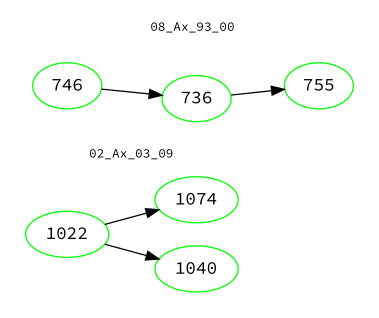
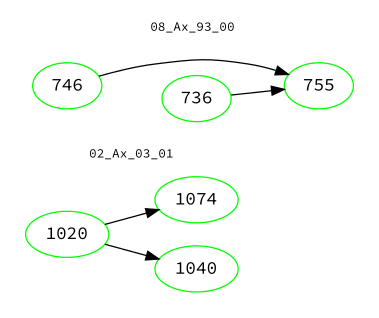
edge "746" -> "736": now "746" -> "755"
cluster "02_Ax_03_09": label "02_Ax_03_09" -> "02_Ax_03_01"
node "1022": label "1022" -> "1020"
